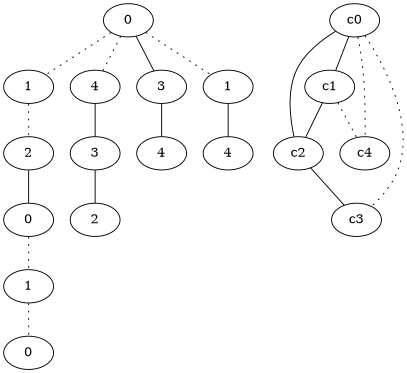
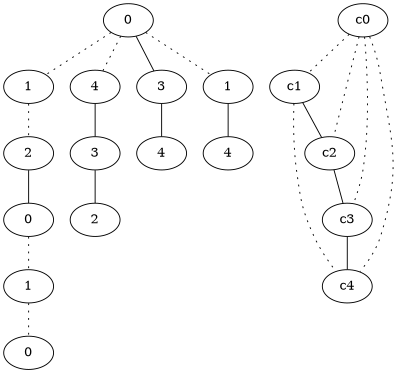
edge "c0" -- "c1": style solid -> dotted
edge "c0" -- "c2": style solid -> dotted
edge "c3" -- "c4": added
